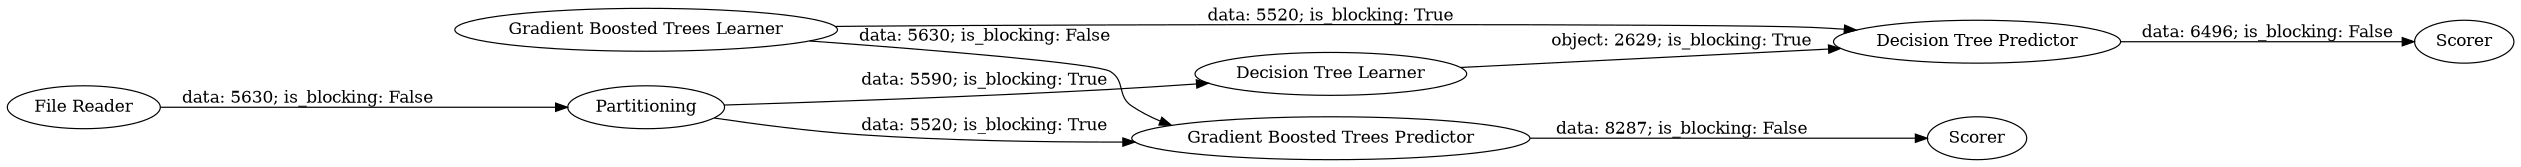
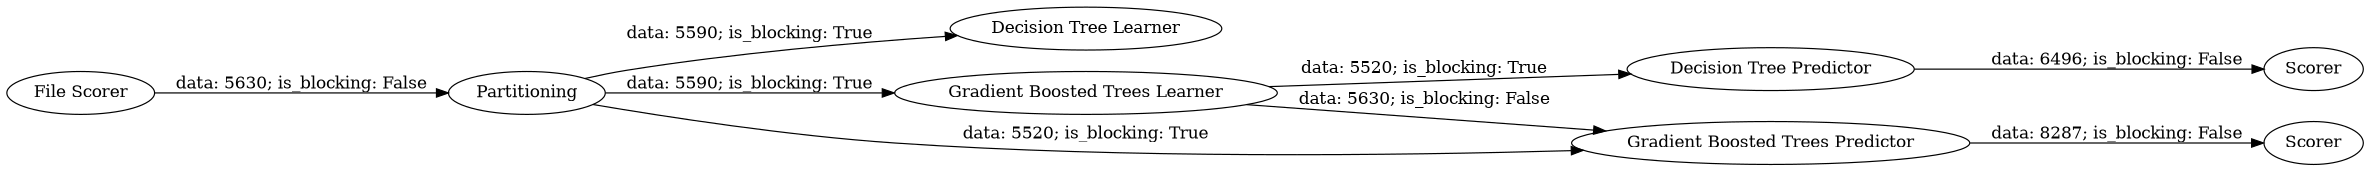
edge "Decision Tree Learner" -> "Decision Tree Predictor": removed, label "object: 2629; is_blocking: True"
edge "Partitioning" -> "Gradient Boosted Trees Learner": added, label "data: 5590; is_blocking: True"
node "File Reader": label "File Reader" -> "File Scorer"
